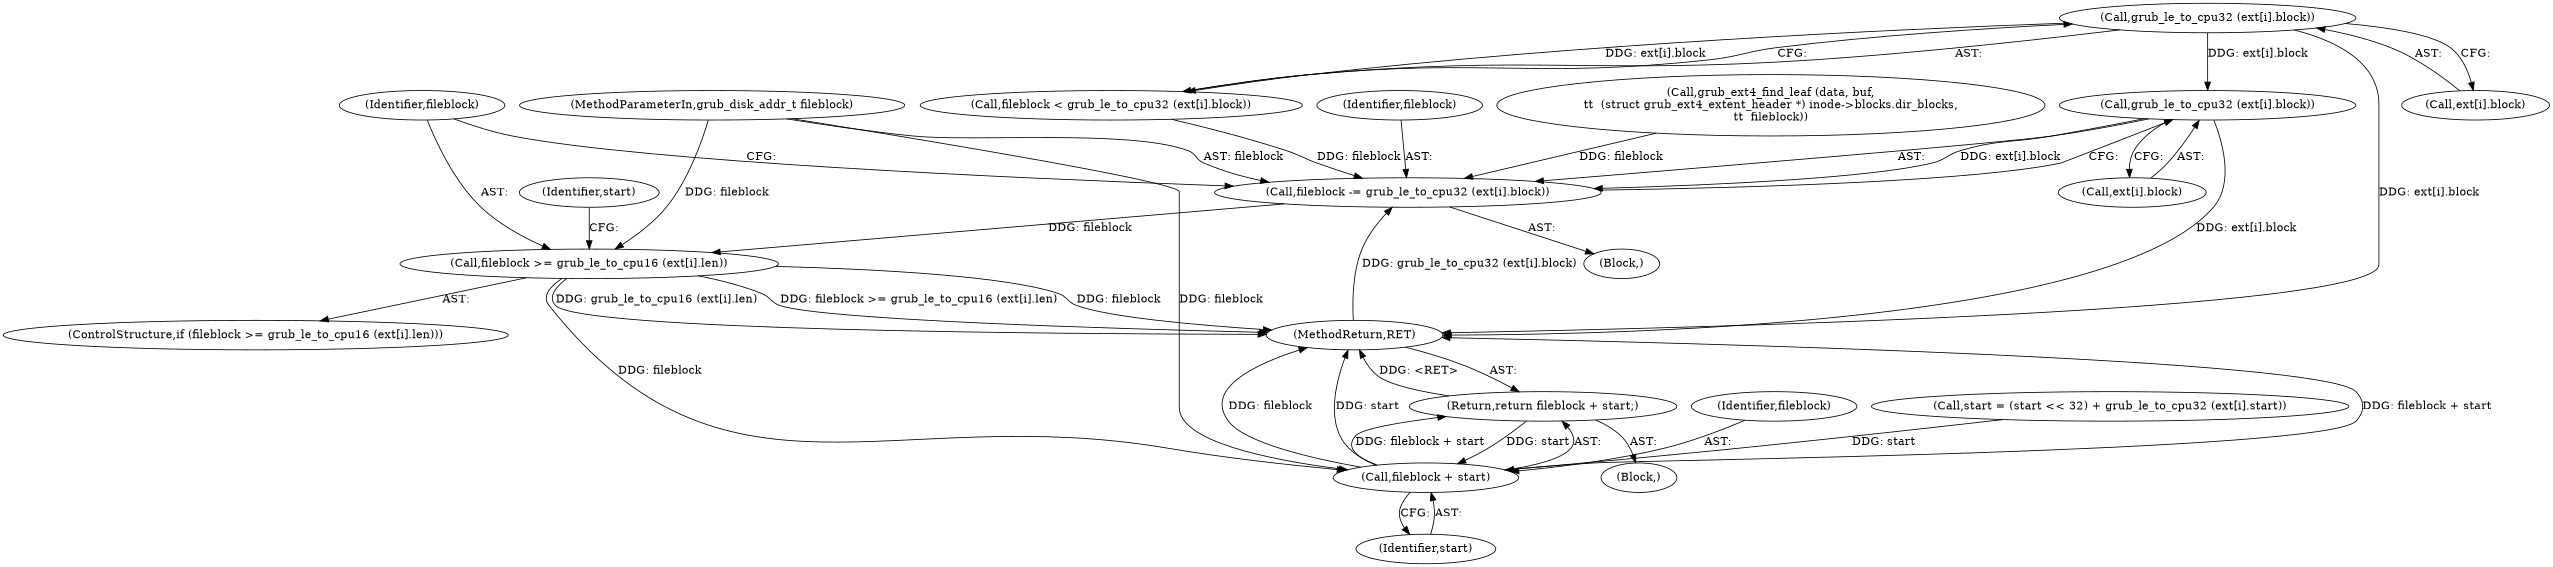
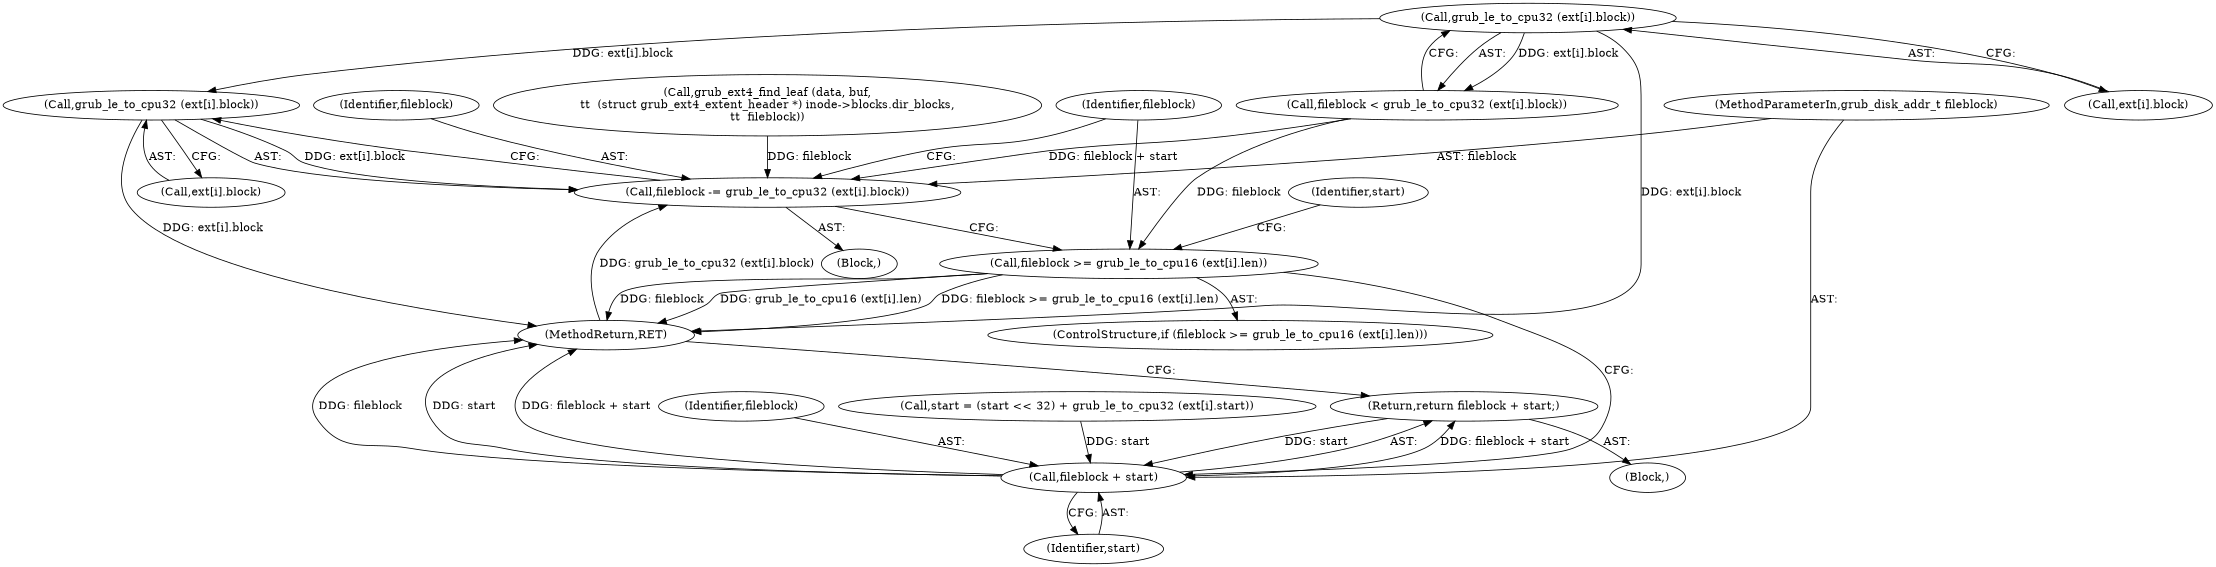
edge "(Call,fileblock < grub_le_to_cpu32 (ext[i].block))" -> "(Call,fileblock -= grub_le_to_cpu32 (ext[i].block))": label "DDG: fileblock" -> "DDG: fileblock + start"
edge "(MethodParameterIn,grub_disk_addr_t fileblock)" -> "(Call,fileblock >= grub_le_to_cpu16 (ext[i].len))": now "(Call,fileblock < grub_le_to_cpu32 (ext[i].block))" -> "(Call,fileblock >= grub_le_to_cpu16 (ext[i].len))"
edge "(Call,fileblock -= grub_le_to_cpu32 (ext[i].block))" -> "(Call,fileblock >= grub_le_to_cpu16 (ext[i].len))": label "DDG: fileblock" -> "CFG: "
edge "(MethodParameterIn,grub_disk_addr_t fileblock)" -> "(Call,fileblock + start)": label "DDG: fileblock" -> "AST: "
edge "(Call,fileblock >= grub_le_to_cpu16 (ext[i].len))" -> "(Call,fileblock + start)": label "DDG: fileblock" -> "CFG: "
edge "(MethodReturn,RET)" -> "(Return,return fileblock + start;)": label "AST: " -> "CFG: "
edge "(Return,return fileblock + start;)" -> "(MethodReturn,RET)": removed, label "DDG: <RET>"
